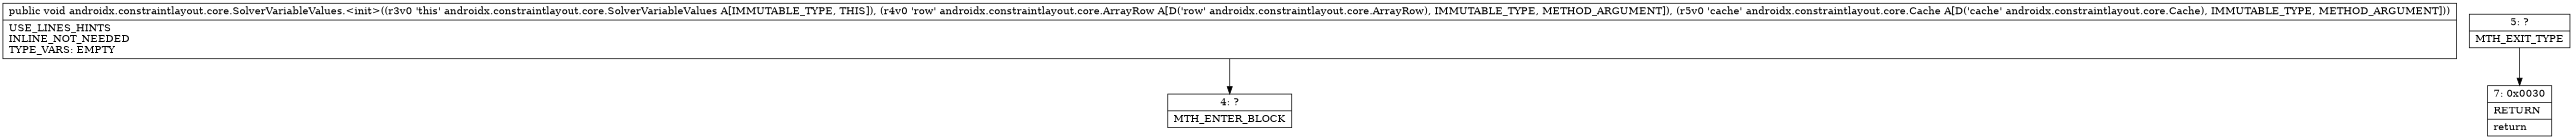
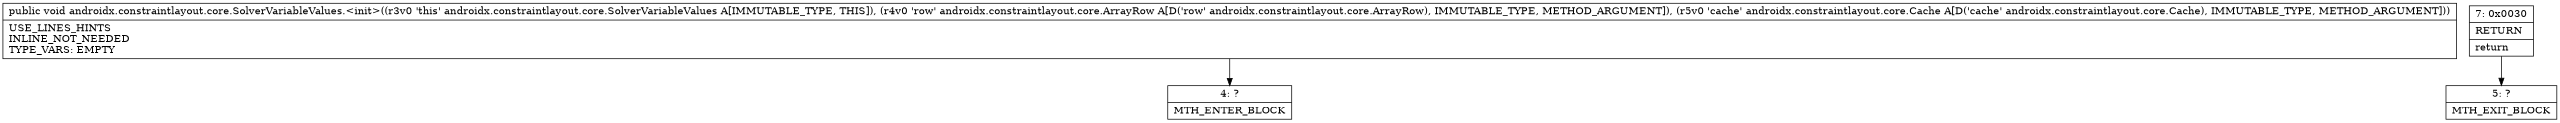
node "5: ?": text "MTH_EXIT_TYPE" -> "MTH_EXIT_BLOCK"
edge "5: ?" -> "7: 0x0030": reversed
